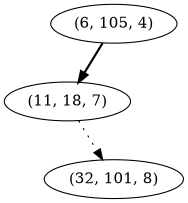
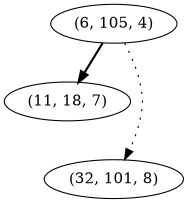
edge "(11, 18, 7)" -> "(32, 101, 8)": now "(6, 105, 4)" -> "(32, 101, 8)"
